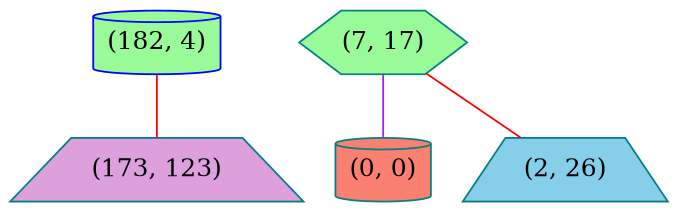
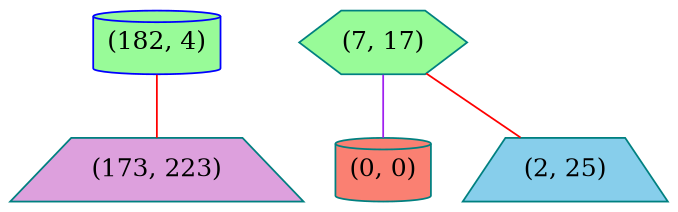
node "(173, 123)": label "(173, 123)" -> "(173, 223)"
node "(2, 26)": label "(2, 26)" -> "(2, 25)"
